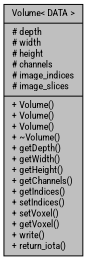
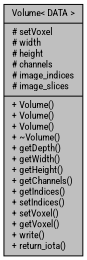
node "Volume< DATA >": text "# depth" -> "# setVoxel"
